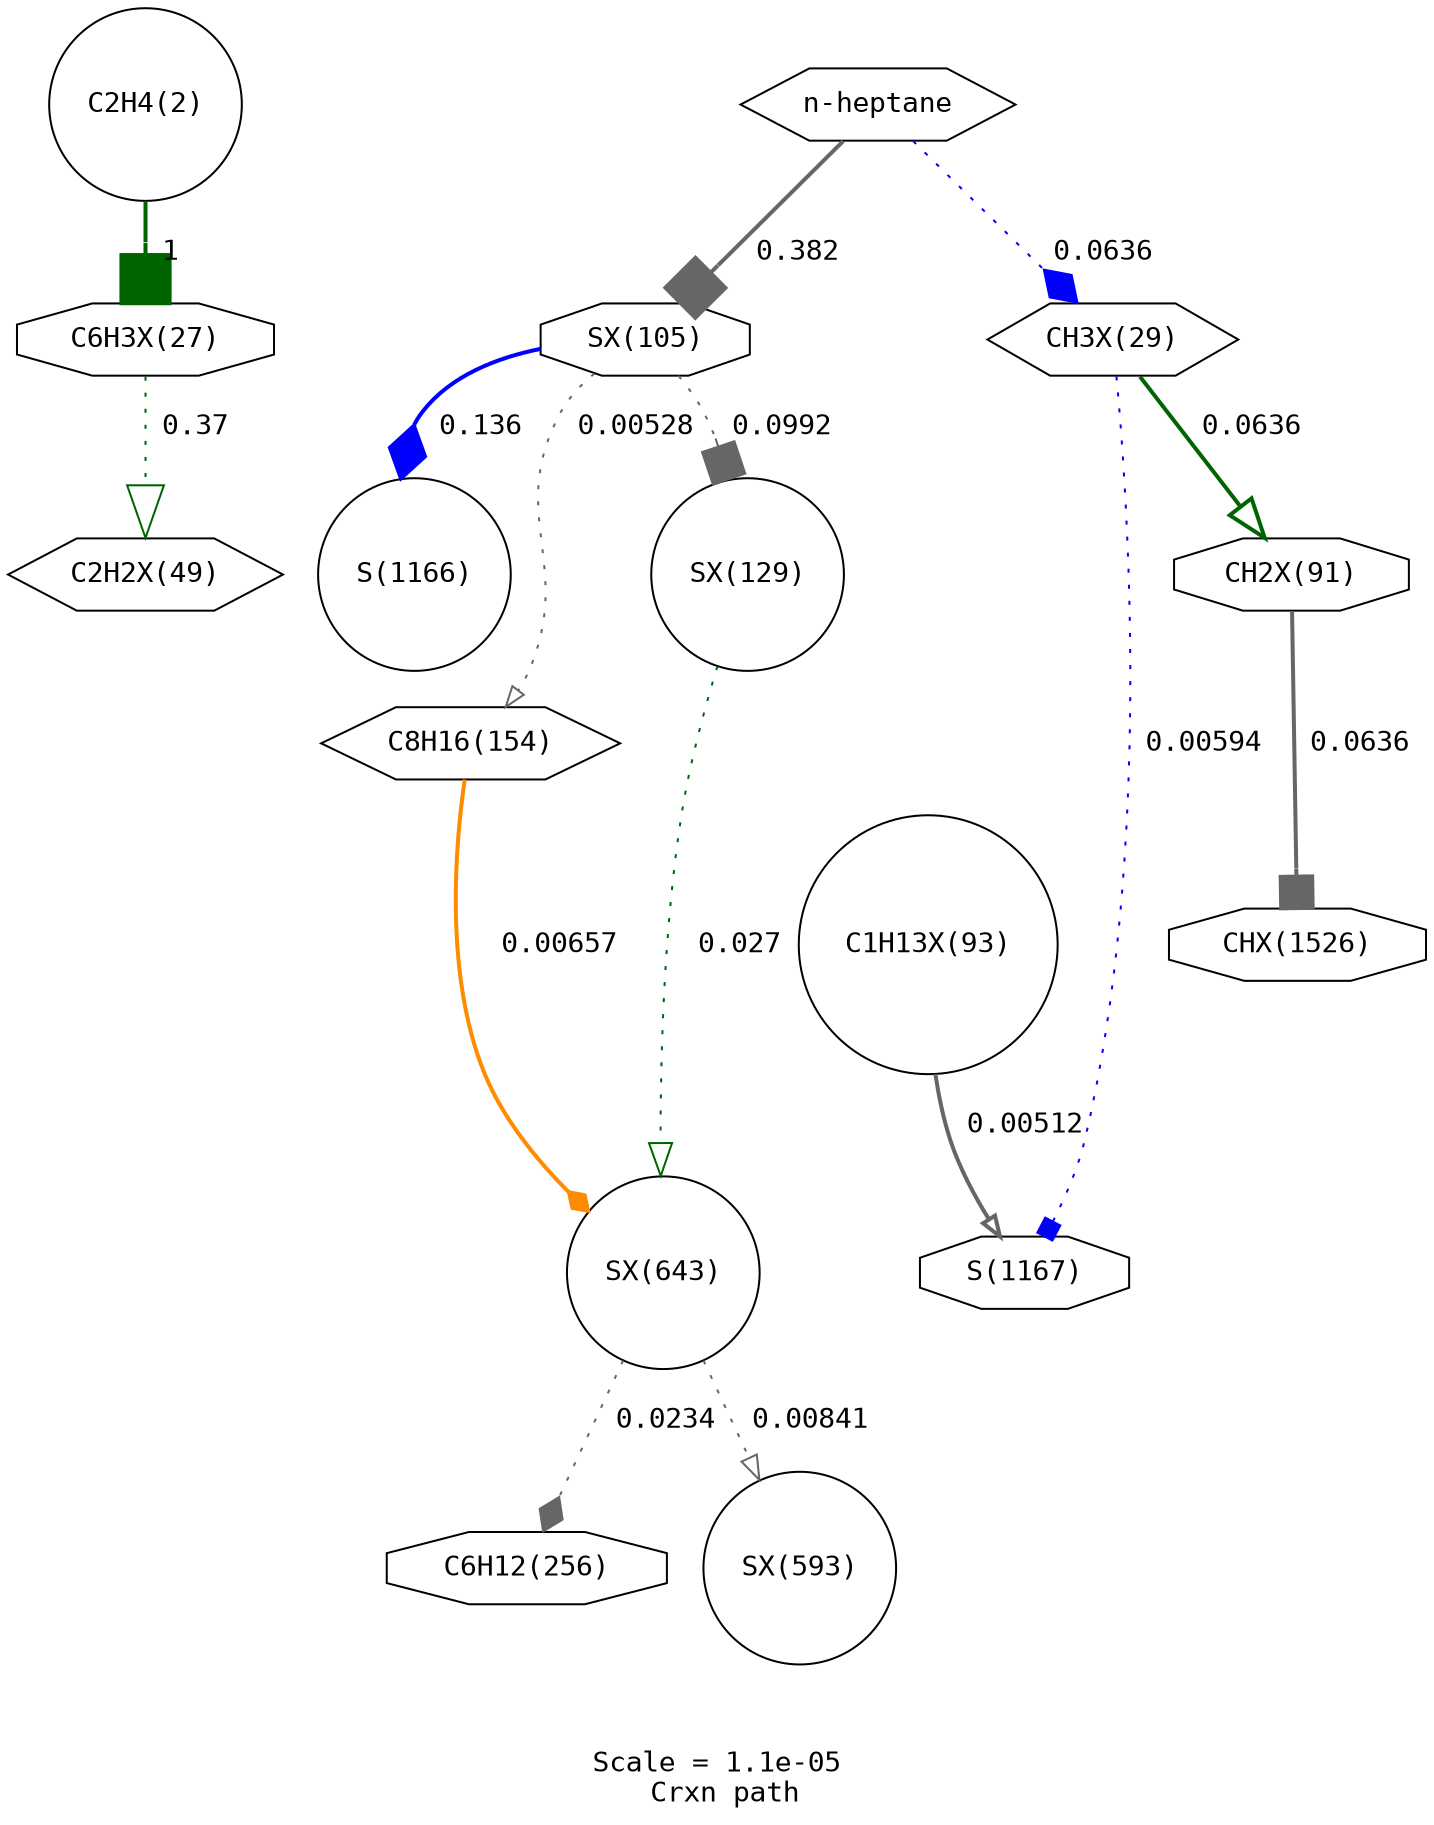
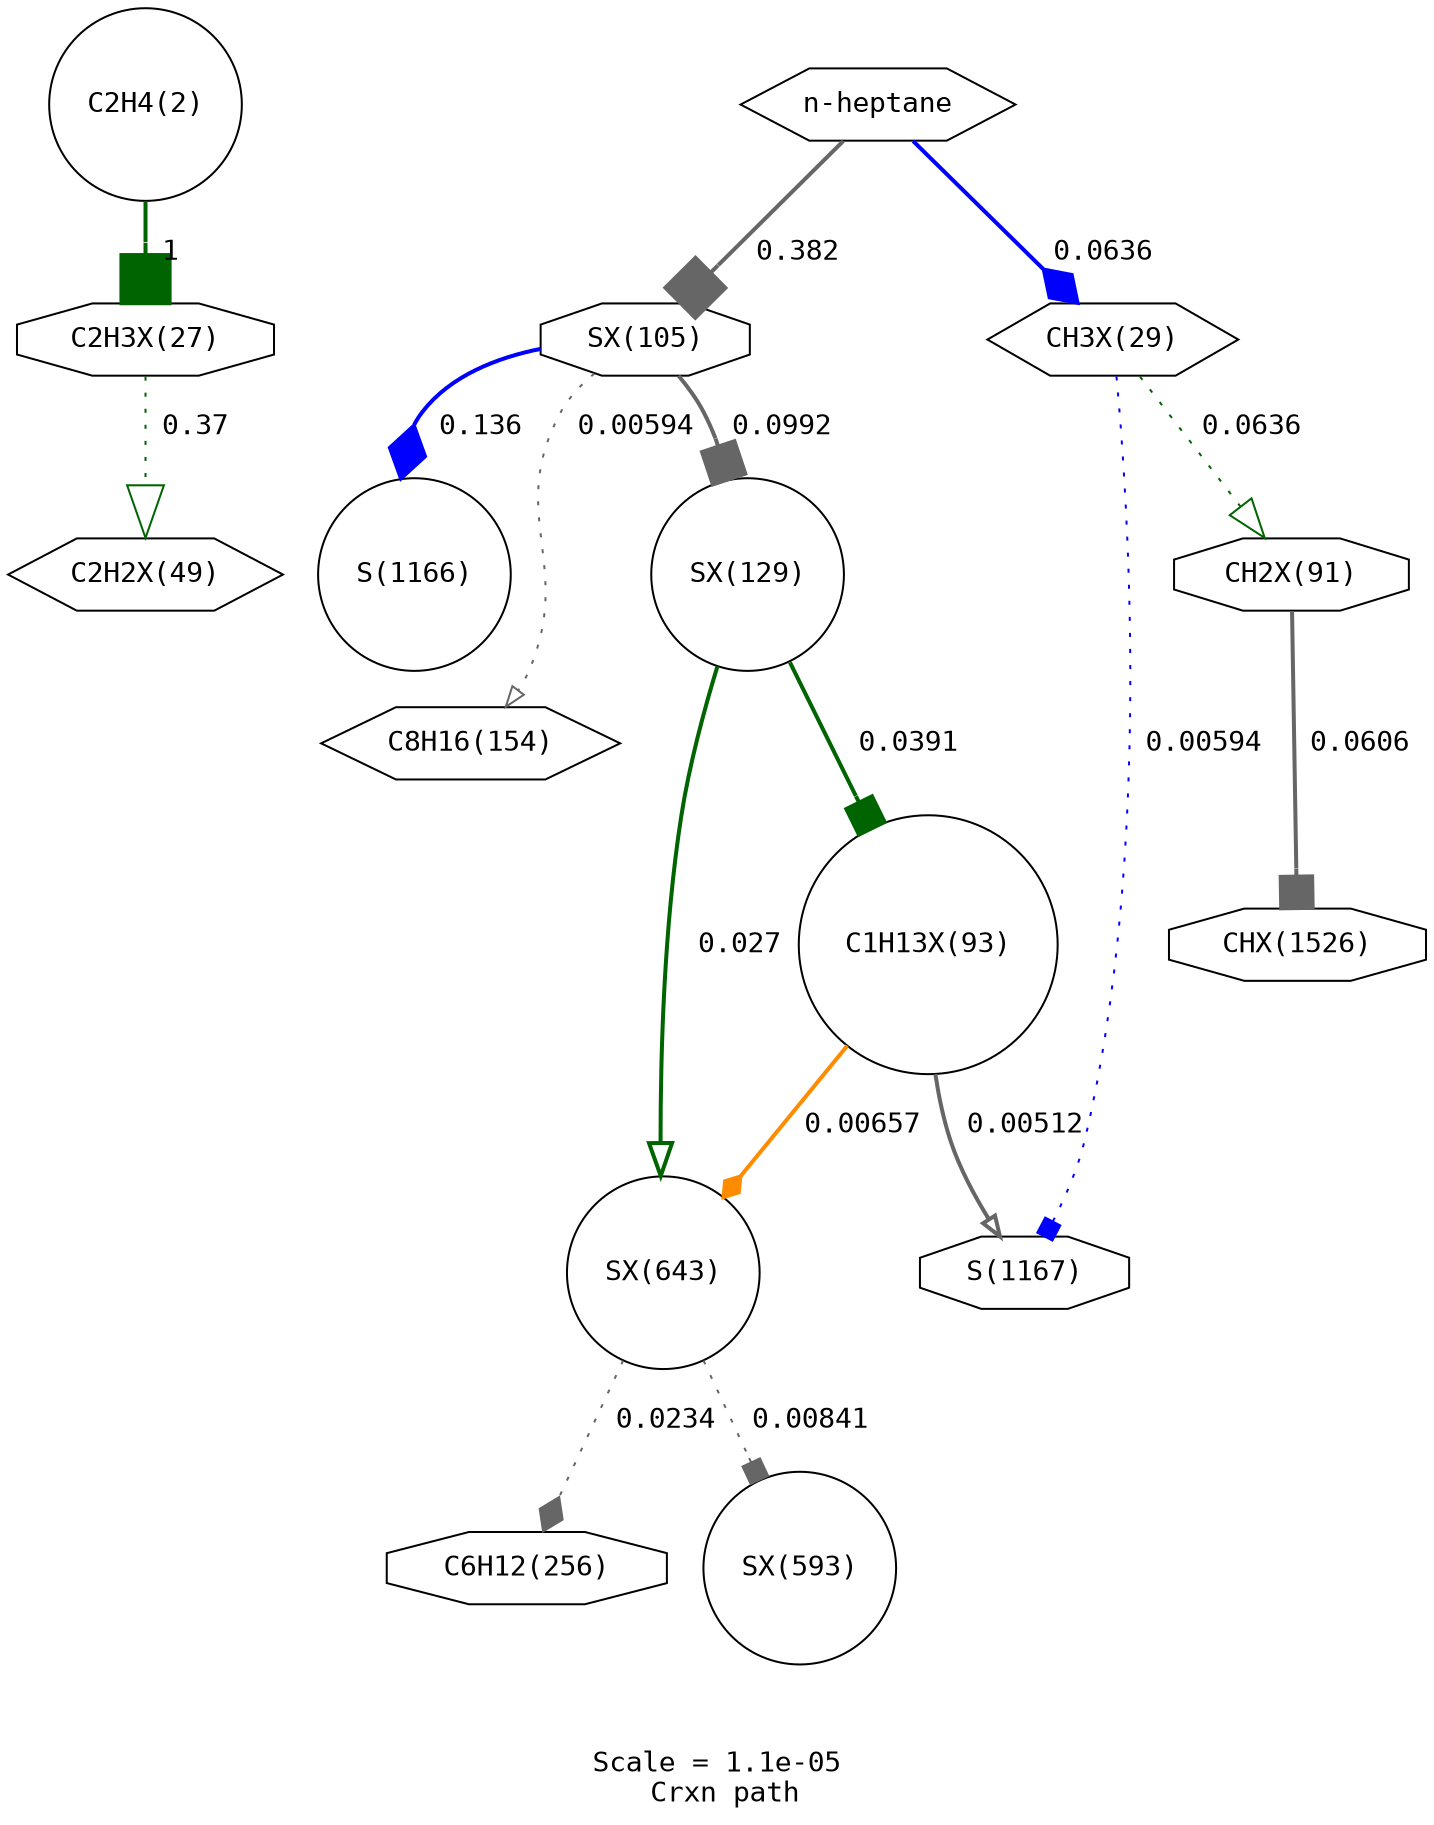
edge "n-heptane" -> "CH3X(29)": style dotted -> bold
node "C6H3X(27)": label "C6H3X(27)" -> "C2H3X(27)"
edge "SX(105)" -> "SX(129)": style dotted -> bold
edge "SX(105)" -> "C8H16(154)": label " 0.00528" -> " 0.00594"
edge "CH3X(29)" -> "CH2X(91)": style bold -> dotted
edge "SX(129)" -> "C1H13X(93)": added, label "0.0391"
edge "CH2X(91)" -> "CHX(1526)": label " 0.0636" -> " 0.0606"
edge "SX(129)" -> "SX(643)": style dotted -> bold
edge "C8H16(154)" -> "SX(643)": now "C1H13X(93)" -> "SX(643)"
edge "SX(643)" -> "SX(593)": arrowhead onormal -> box
